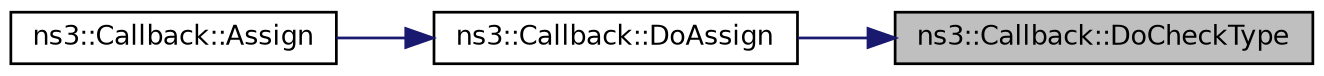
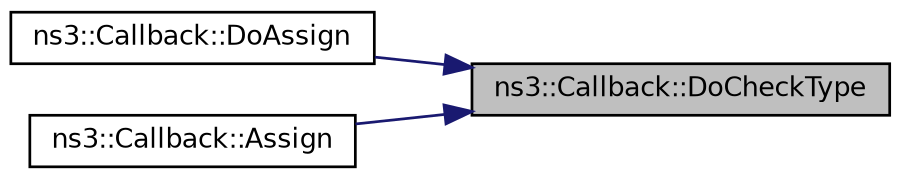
edge "ns3::Callback::Assign" -> "ns3::Callback::DoAssign": now "ns3::Callback::Assign" -> "ns3::Callback::DoCheckType"
